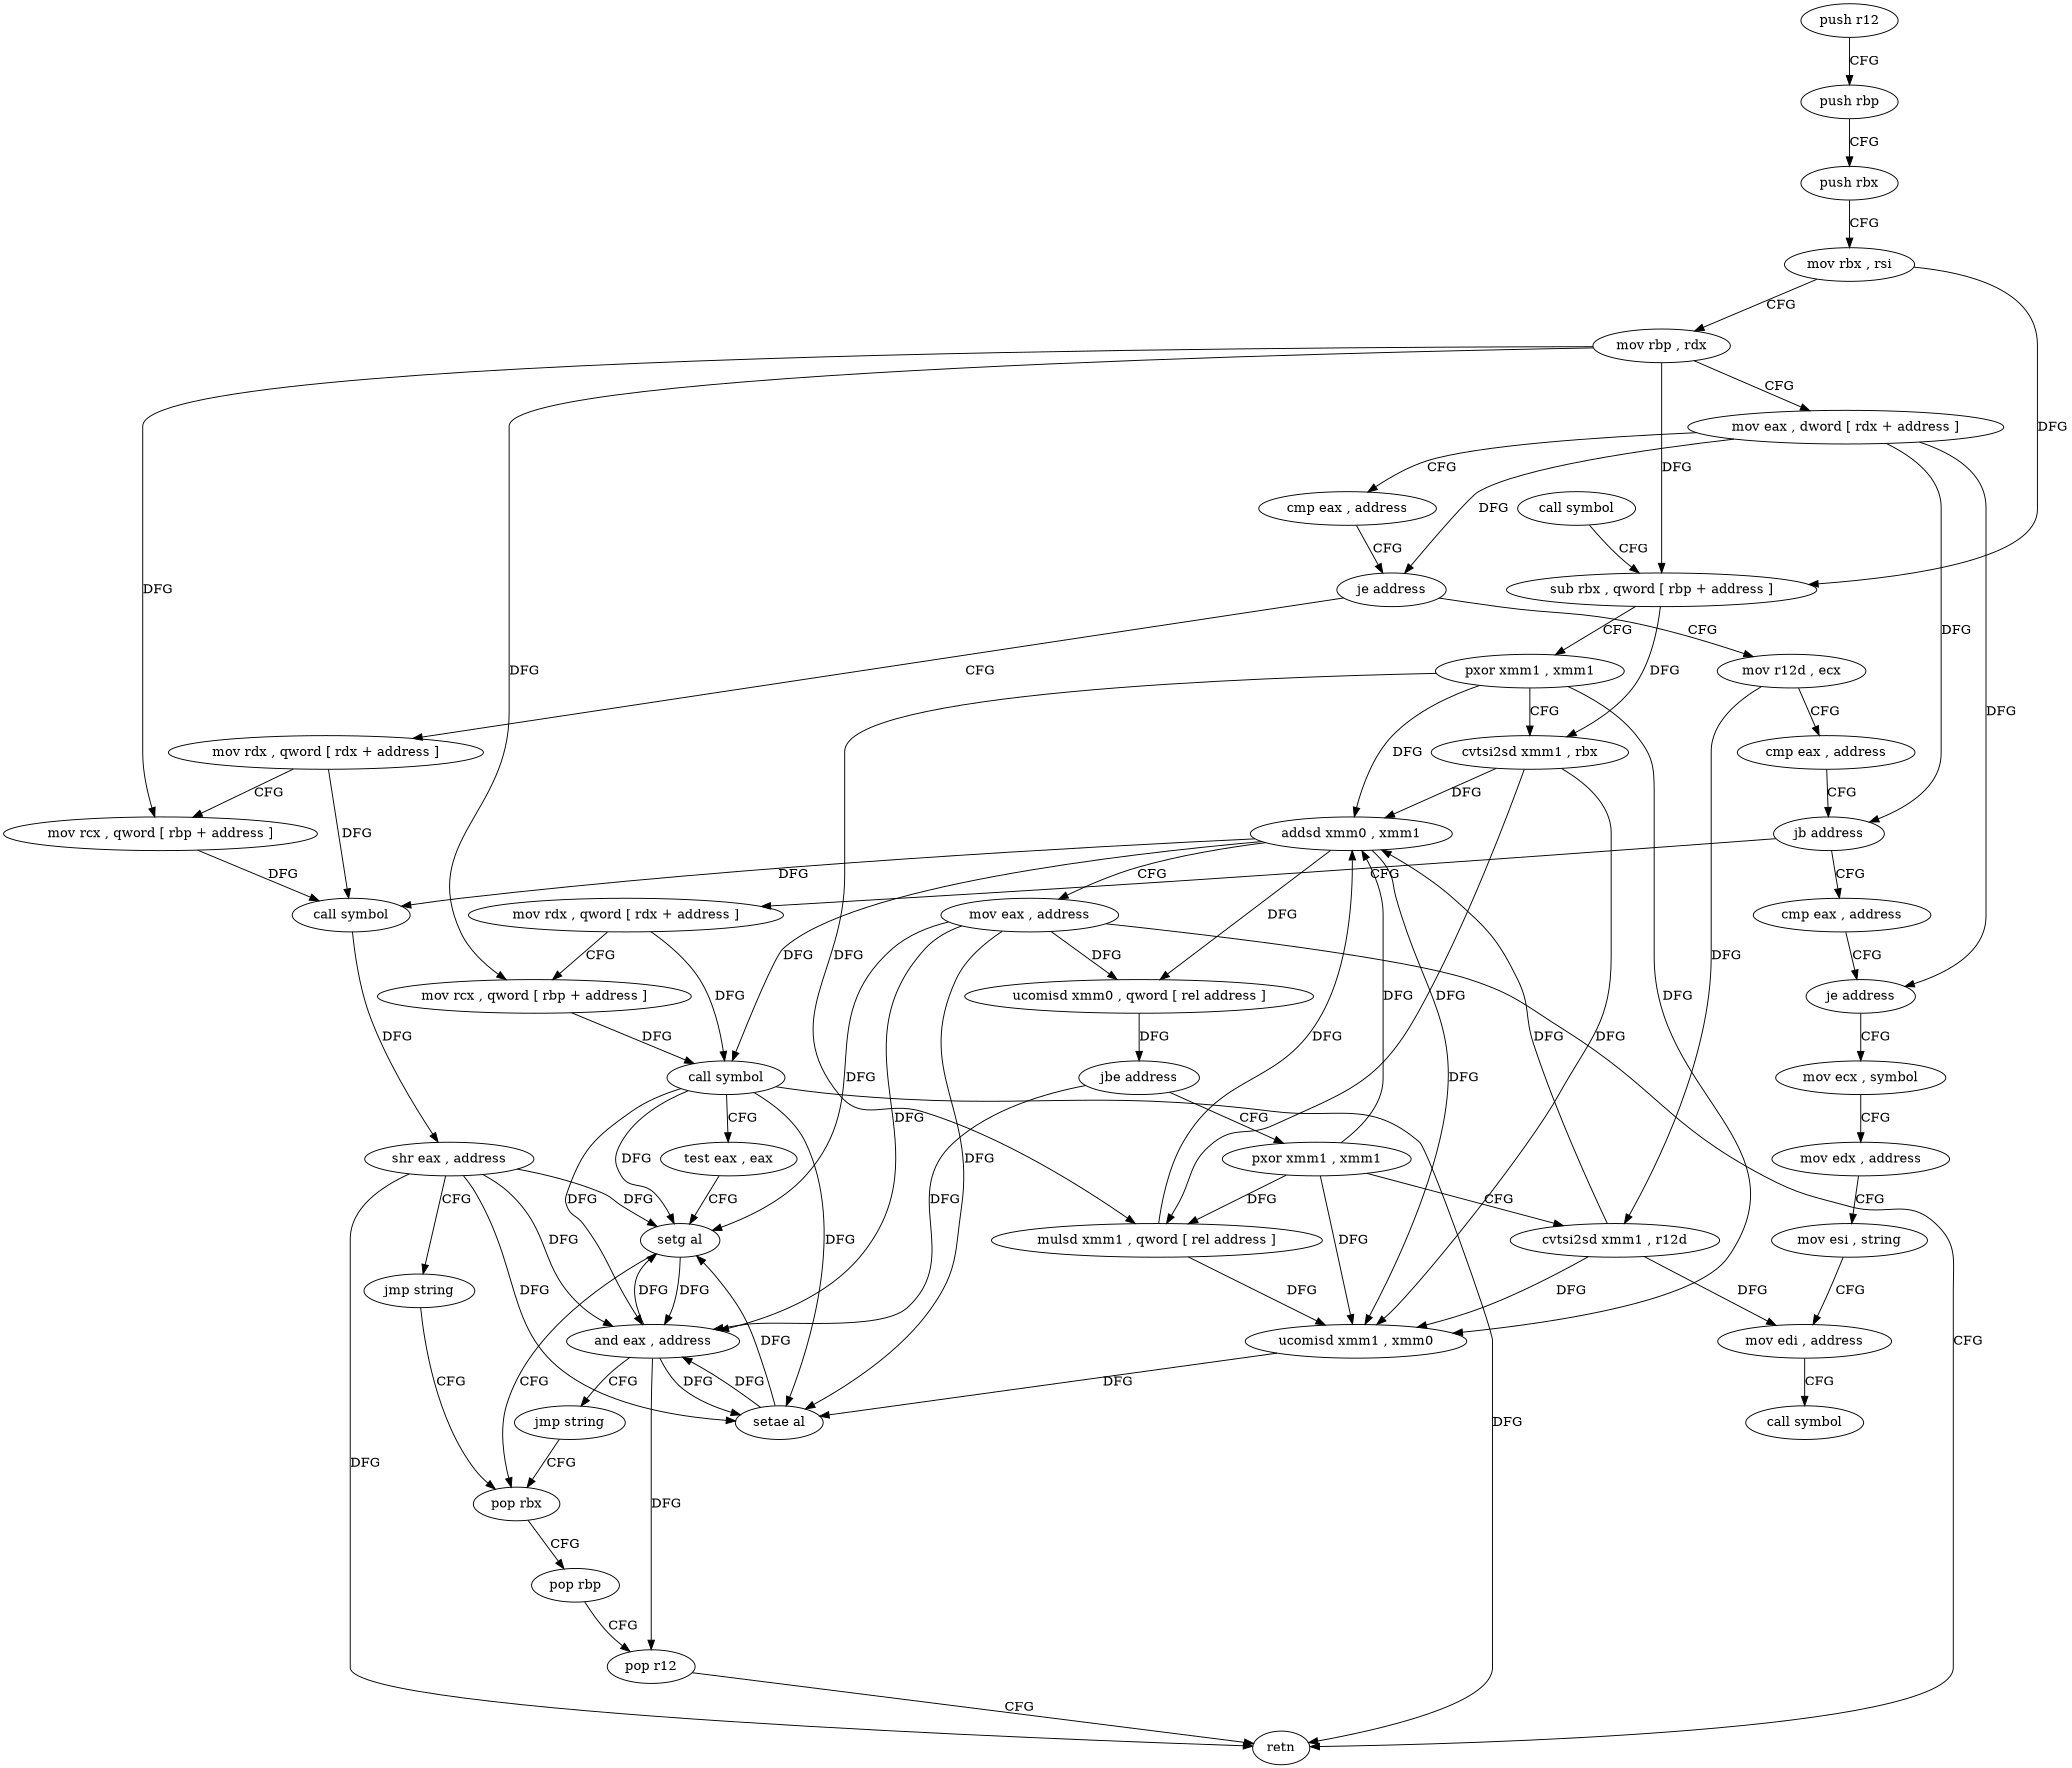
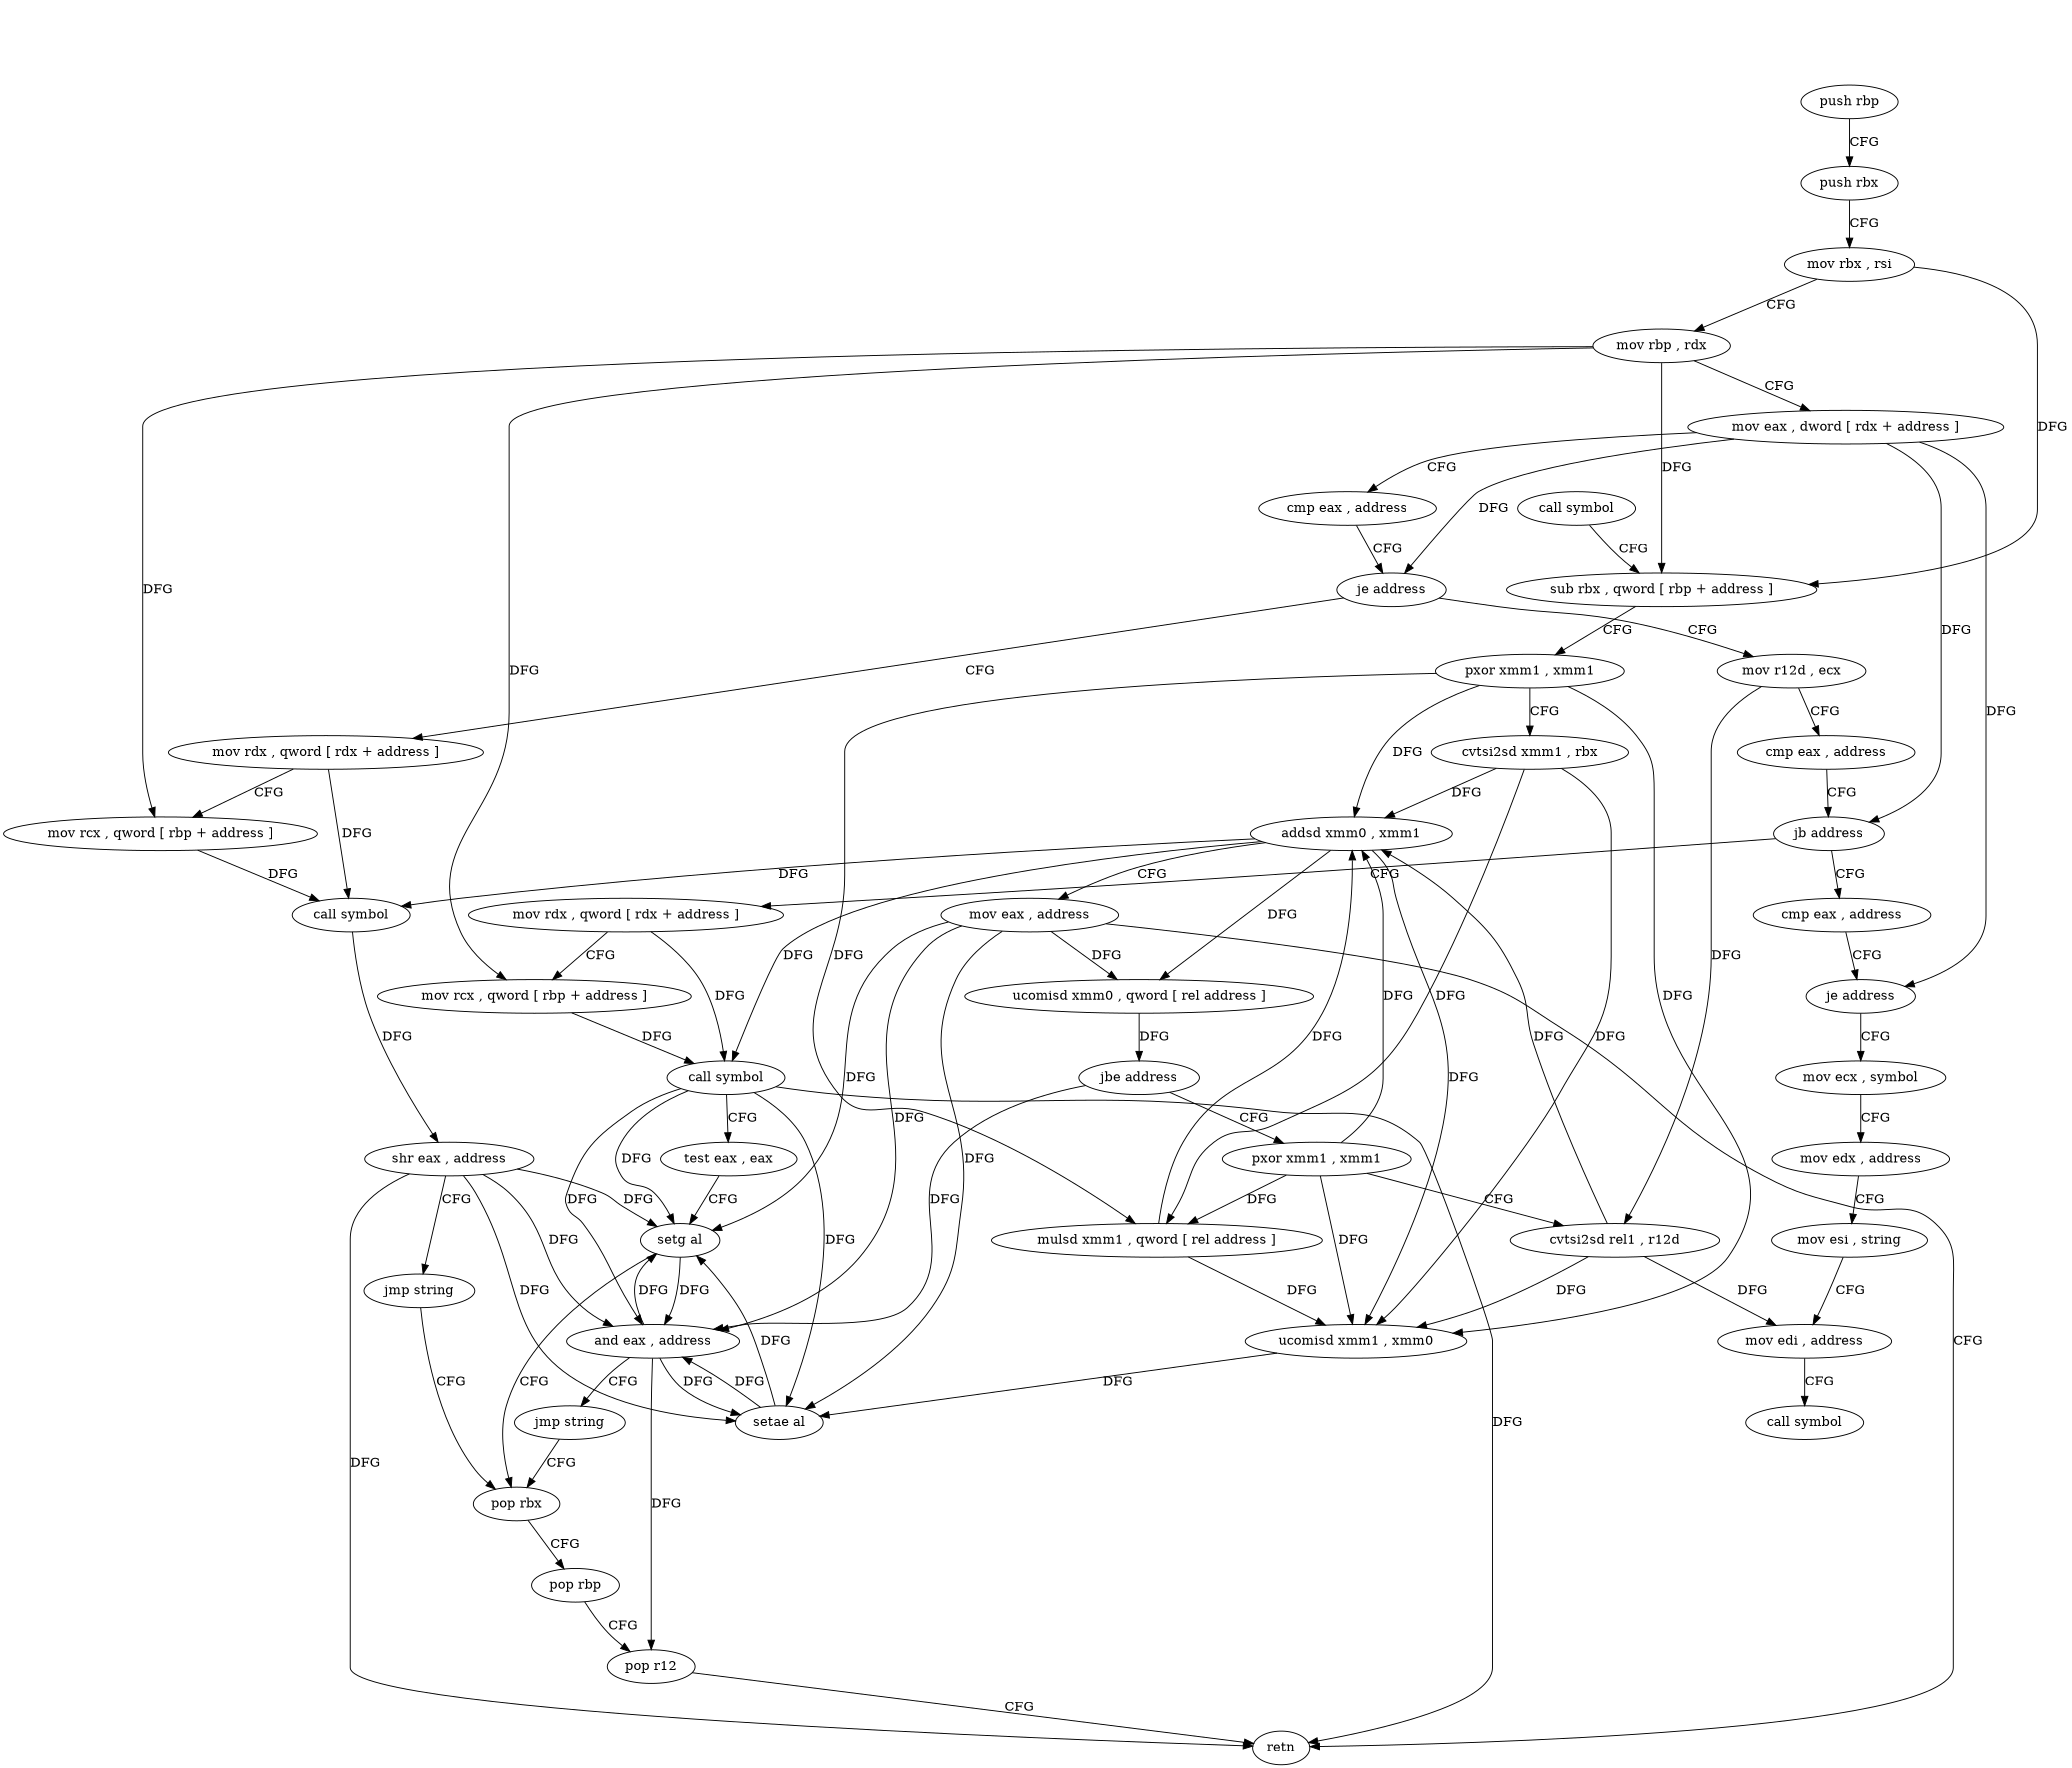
node "push r12": removed
edge "sub rbx , qword [ rbp + address ]" -> "cvtsi2sd xmm1 , rbx": removed, label "DFG"
node "cvtsi2sd xmm1 , r12d": label "cvtsi2sd xmm1 , r12d" -> "cvtsi2sd rel1 , r12d"
